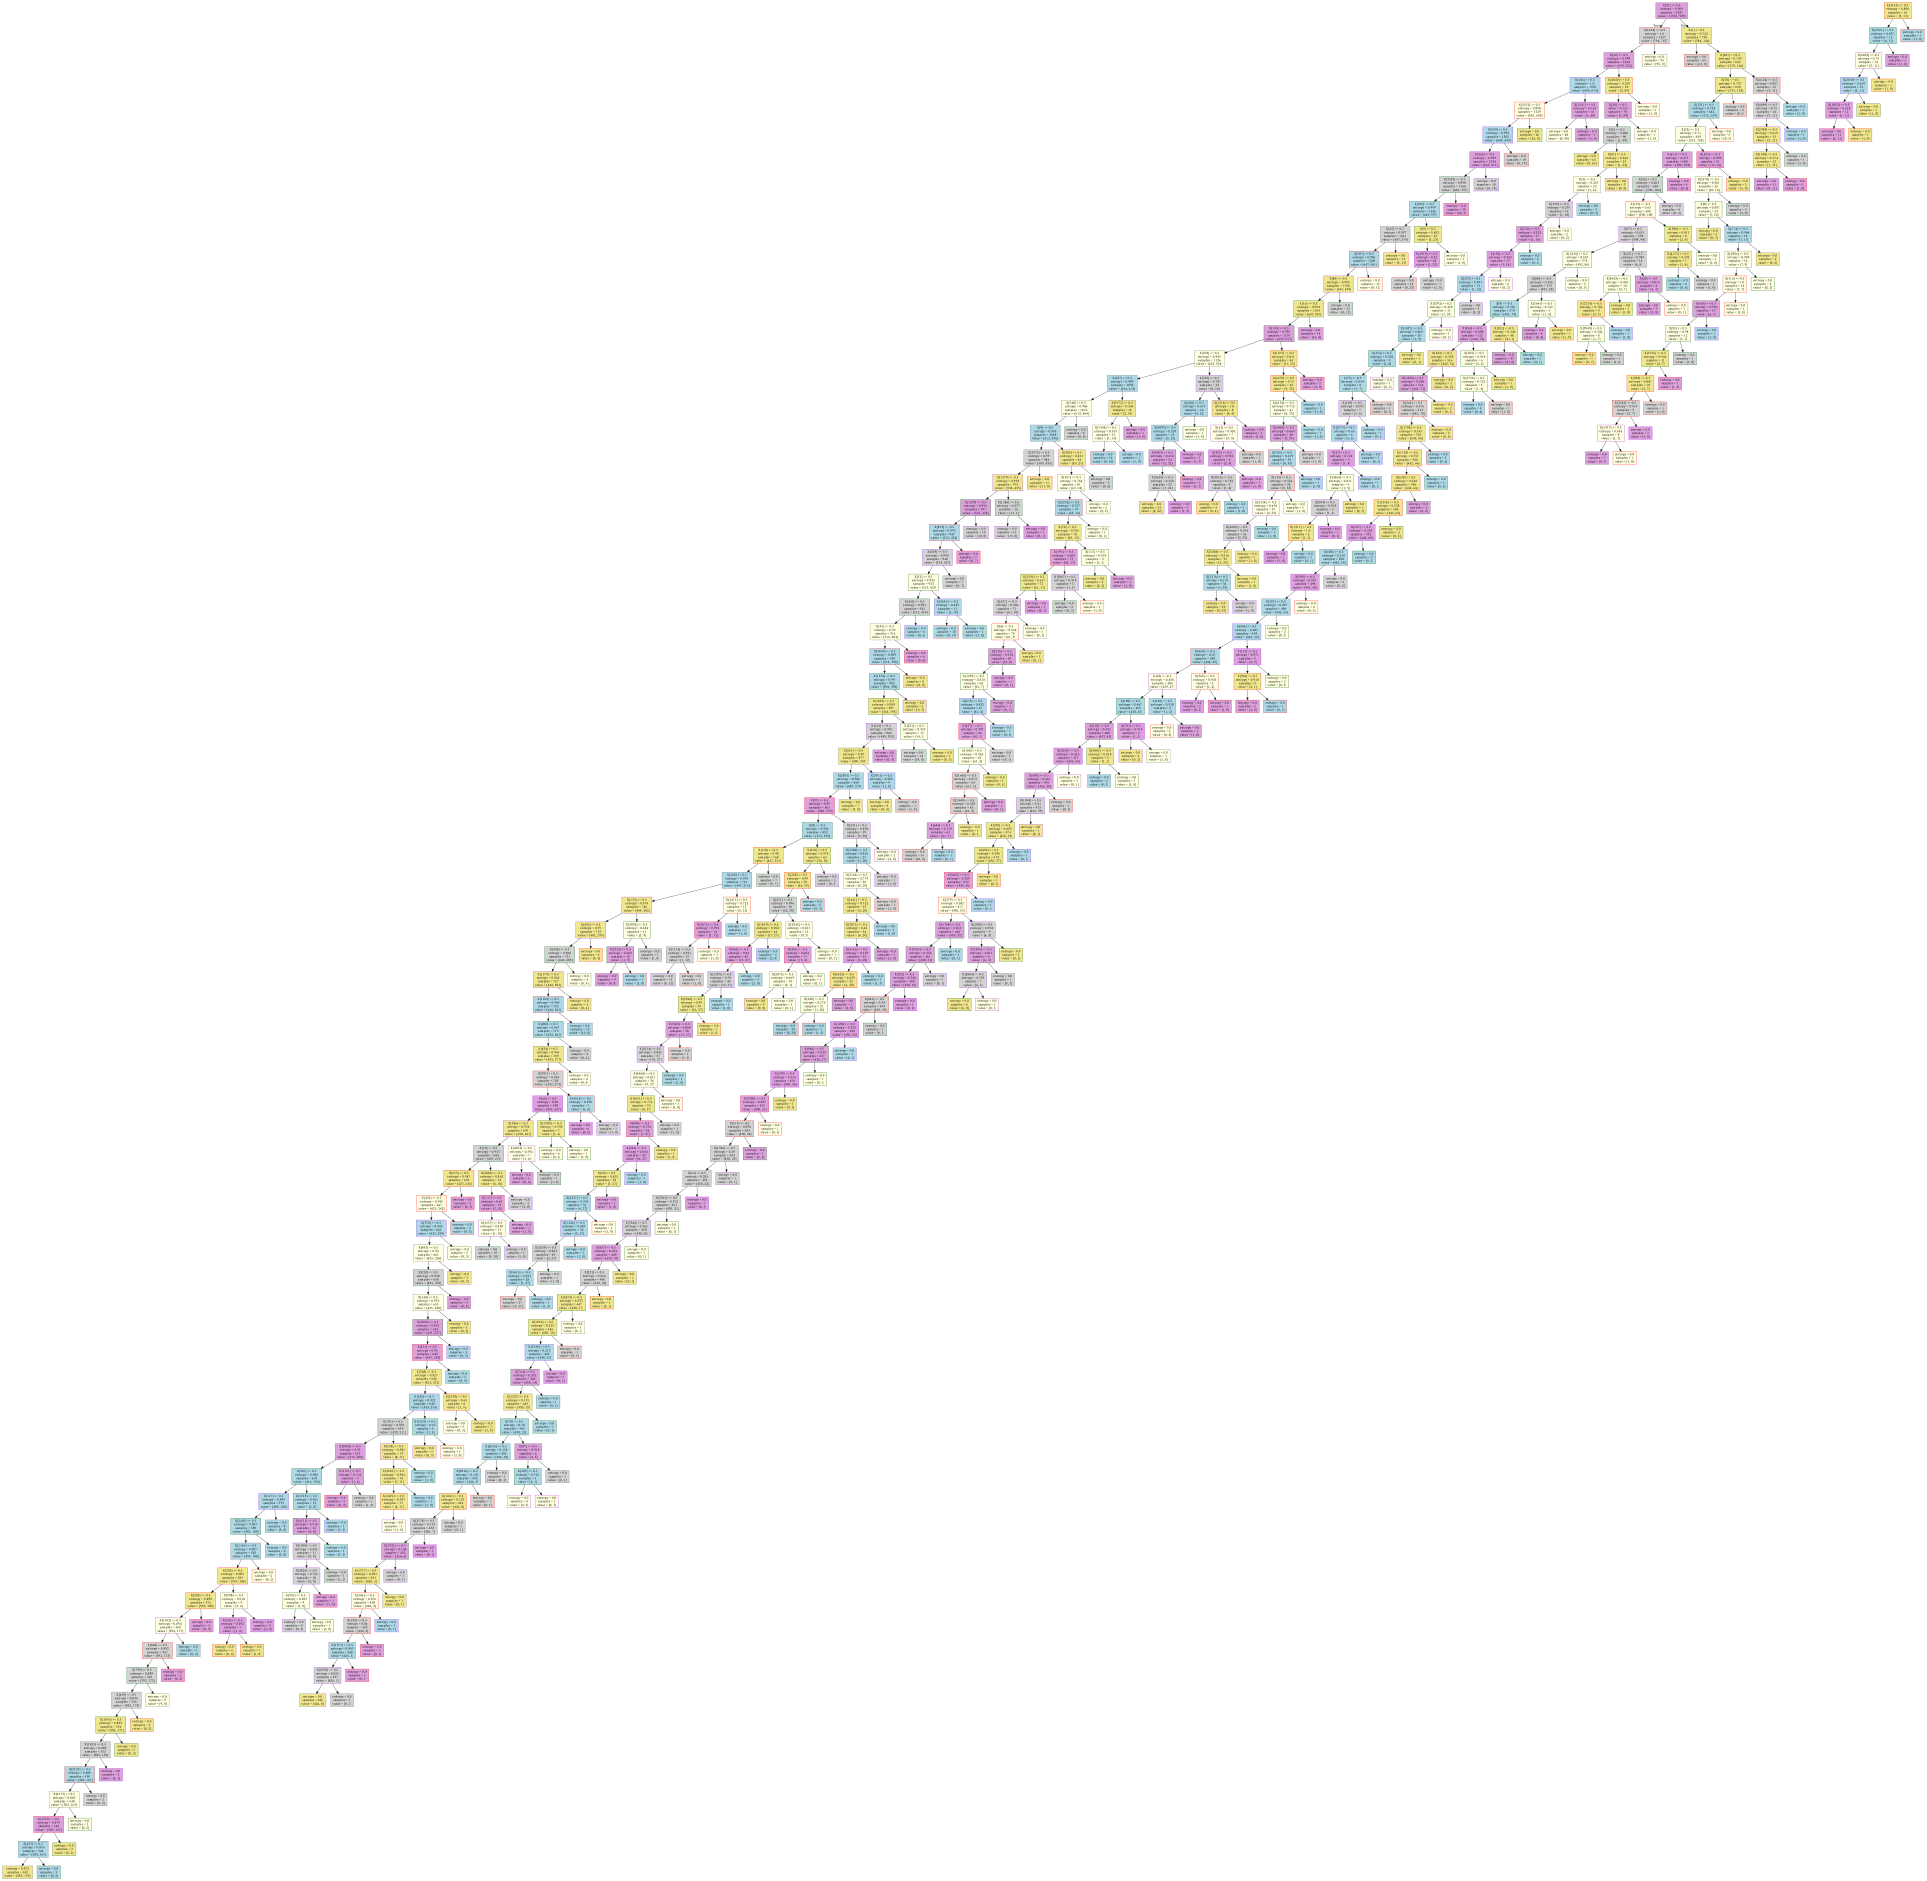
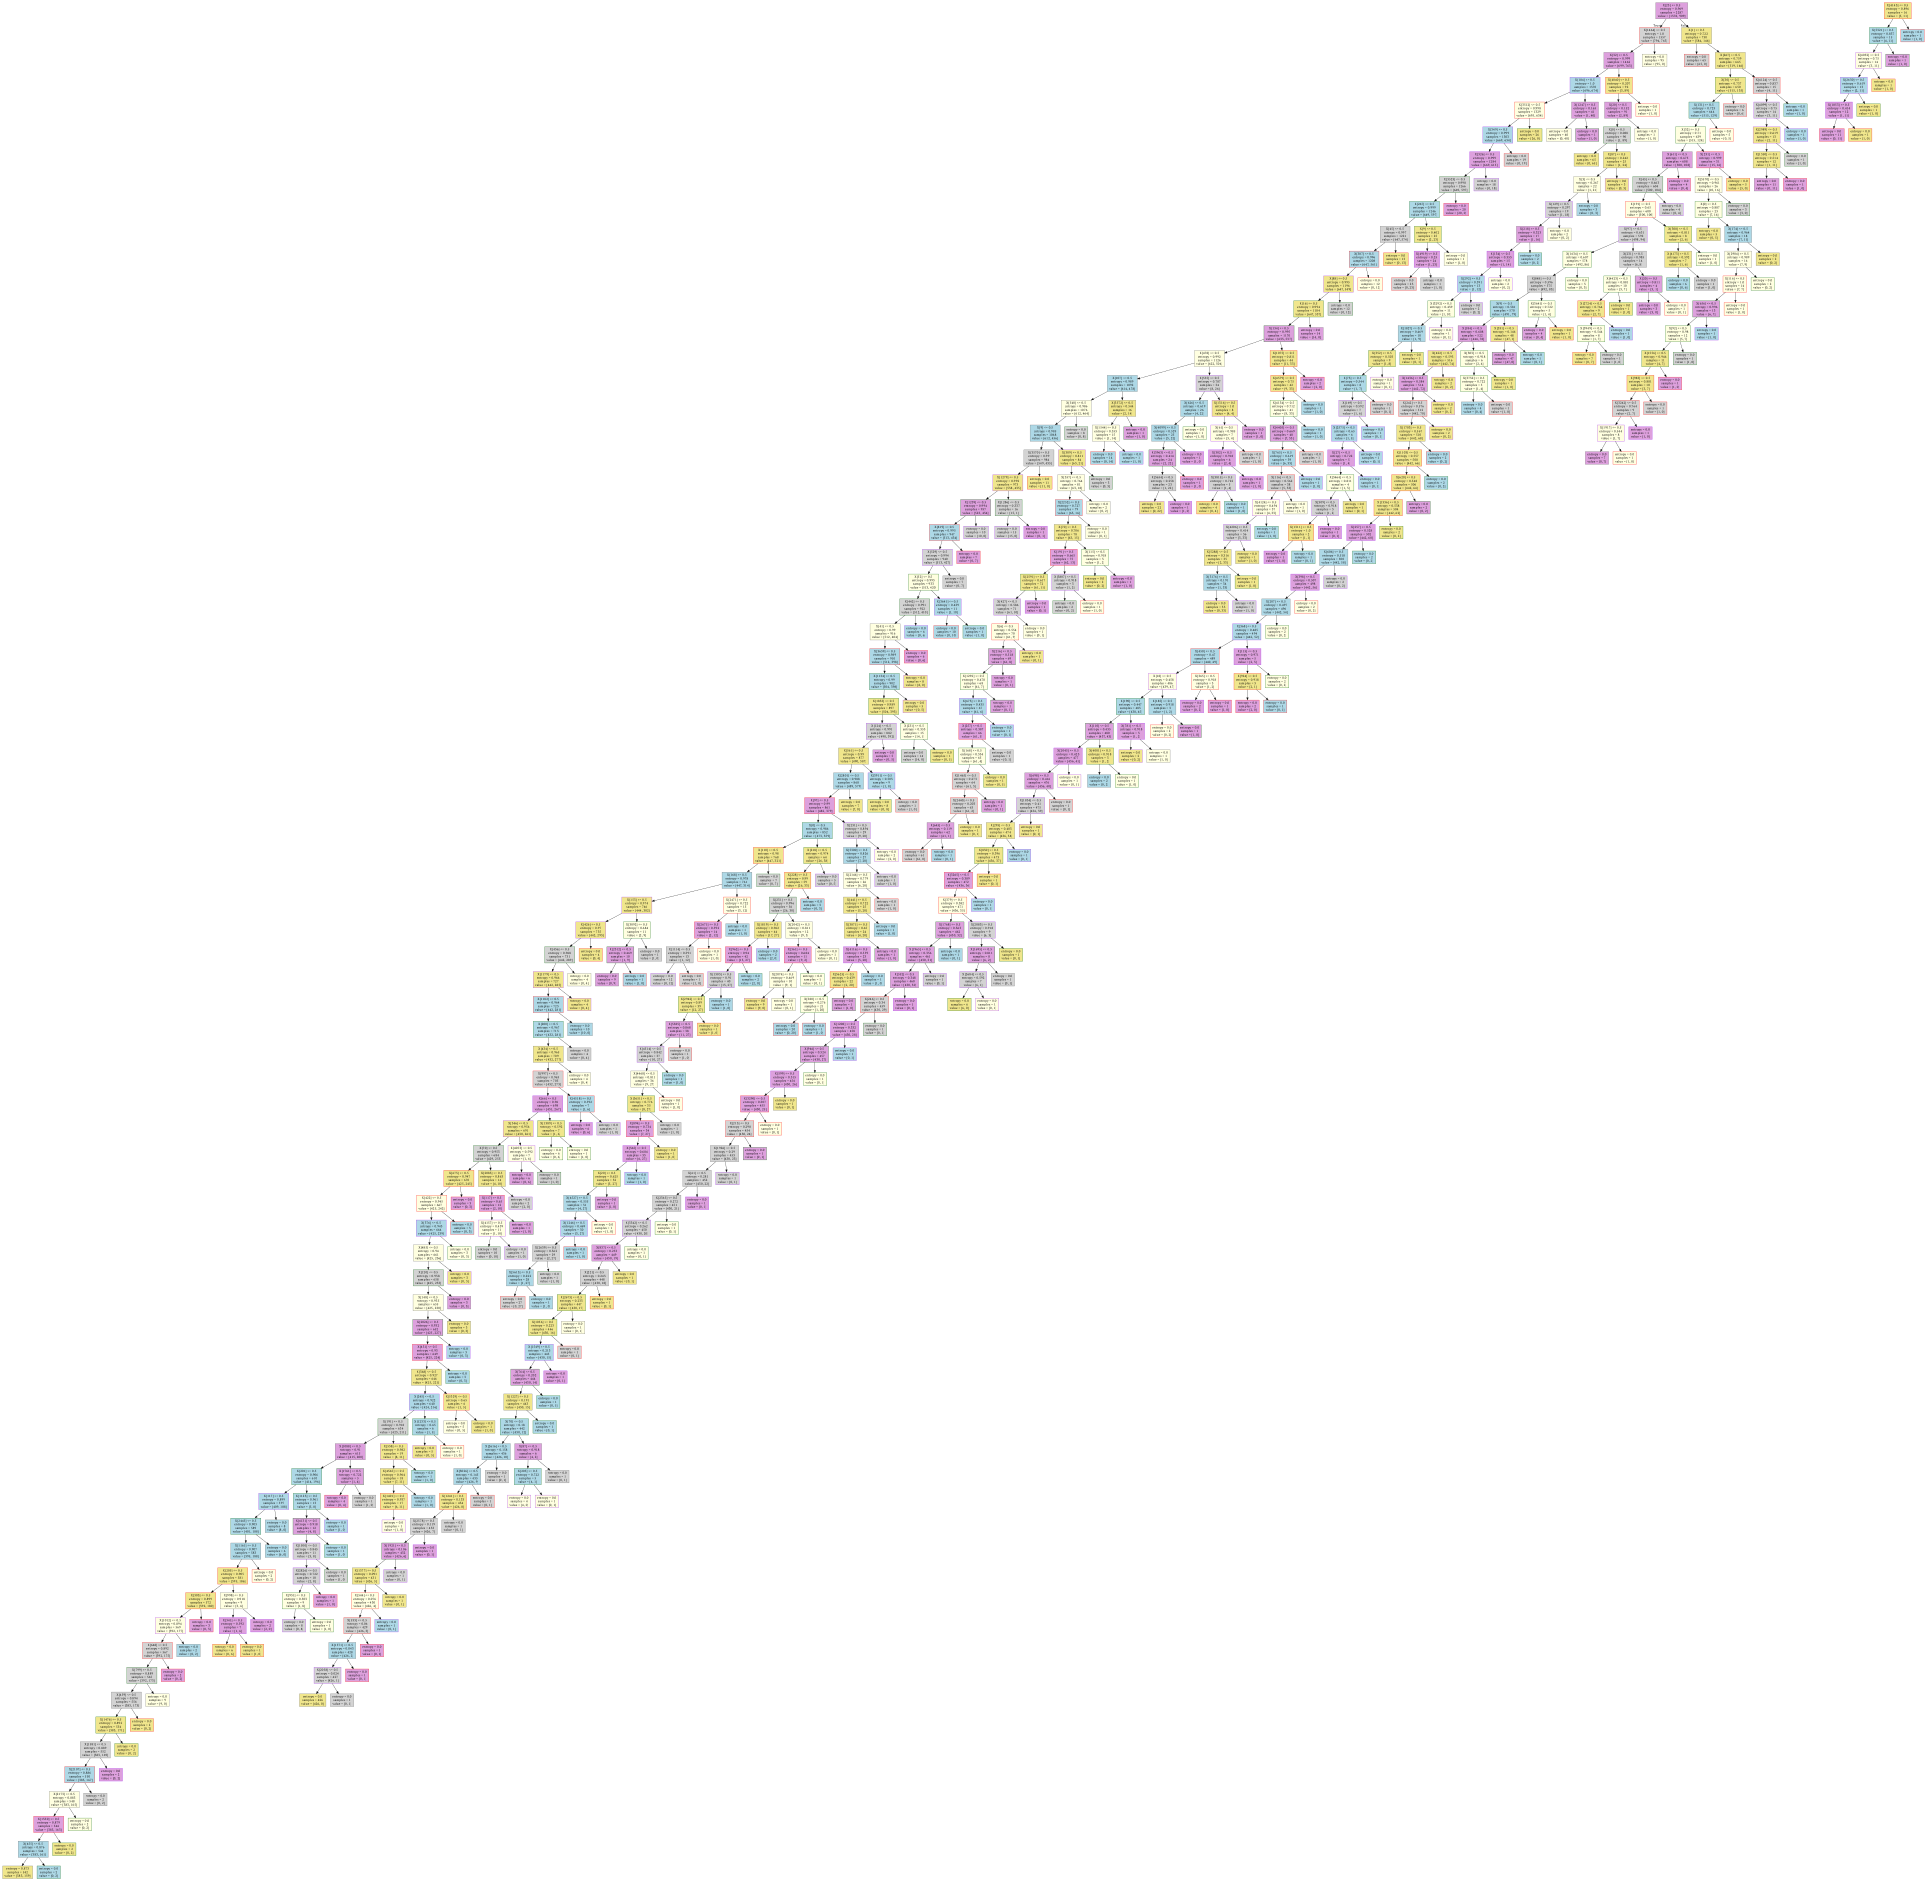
node "X[20] <= 0.5 value = 0.152 samples = 91 value = [2, 89]": label "X[20] <= 0.5 value = 0.152 samples = 91 value = [2, 89]" -> "X[20] <= 0.5 entropy = 0.152 samples = 91 value = [2, 89]"
node "X[352] <= 0.5 entropy = 0.503 samples = 9 value = [1, 8]": fillcolor lightblue -> khaki
